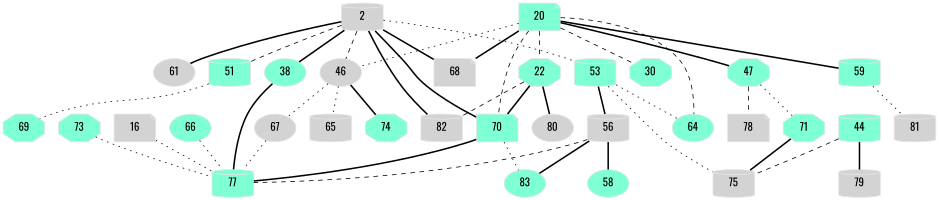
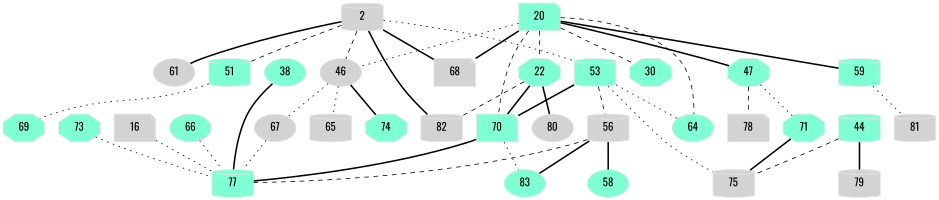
edge "2" -- "38": removed
edge "2" -- "70": now "53" -- "70"
edge "53" -- "56": style bold -> dashed
